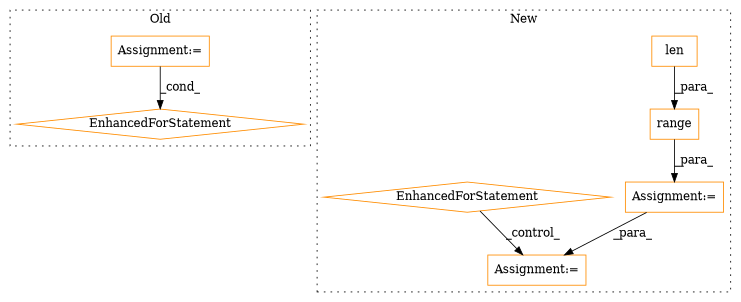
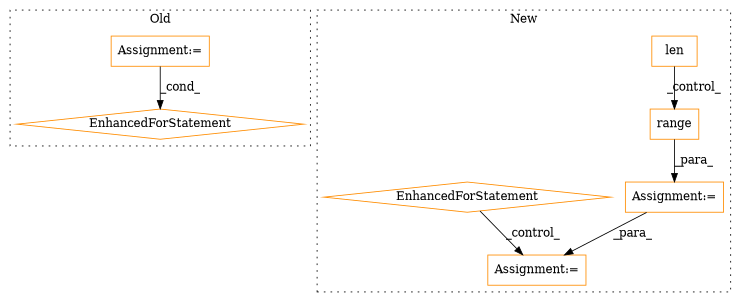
edge "len" -> "range": label "_para_" -> "_control_"
